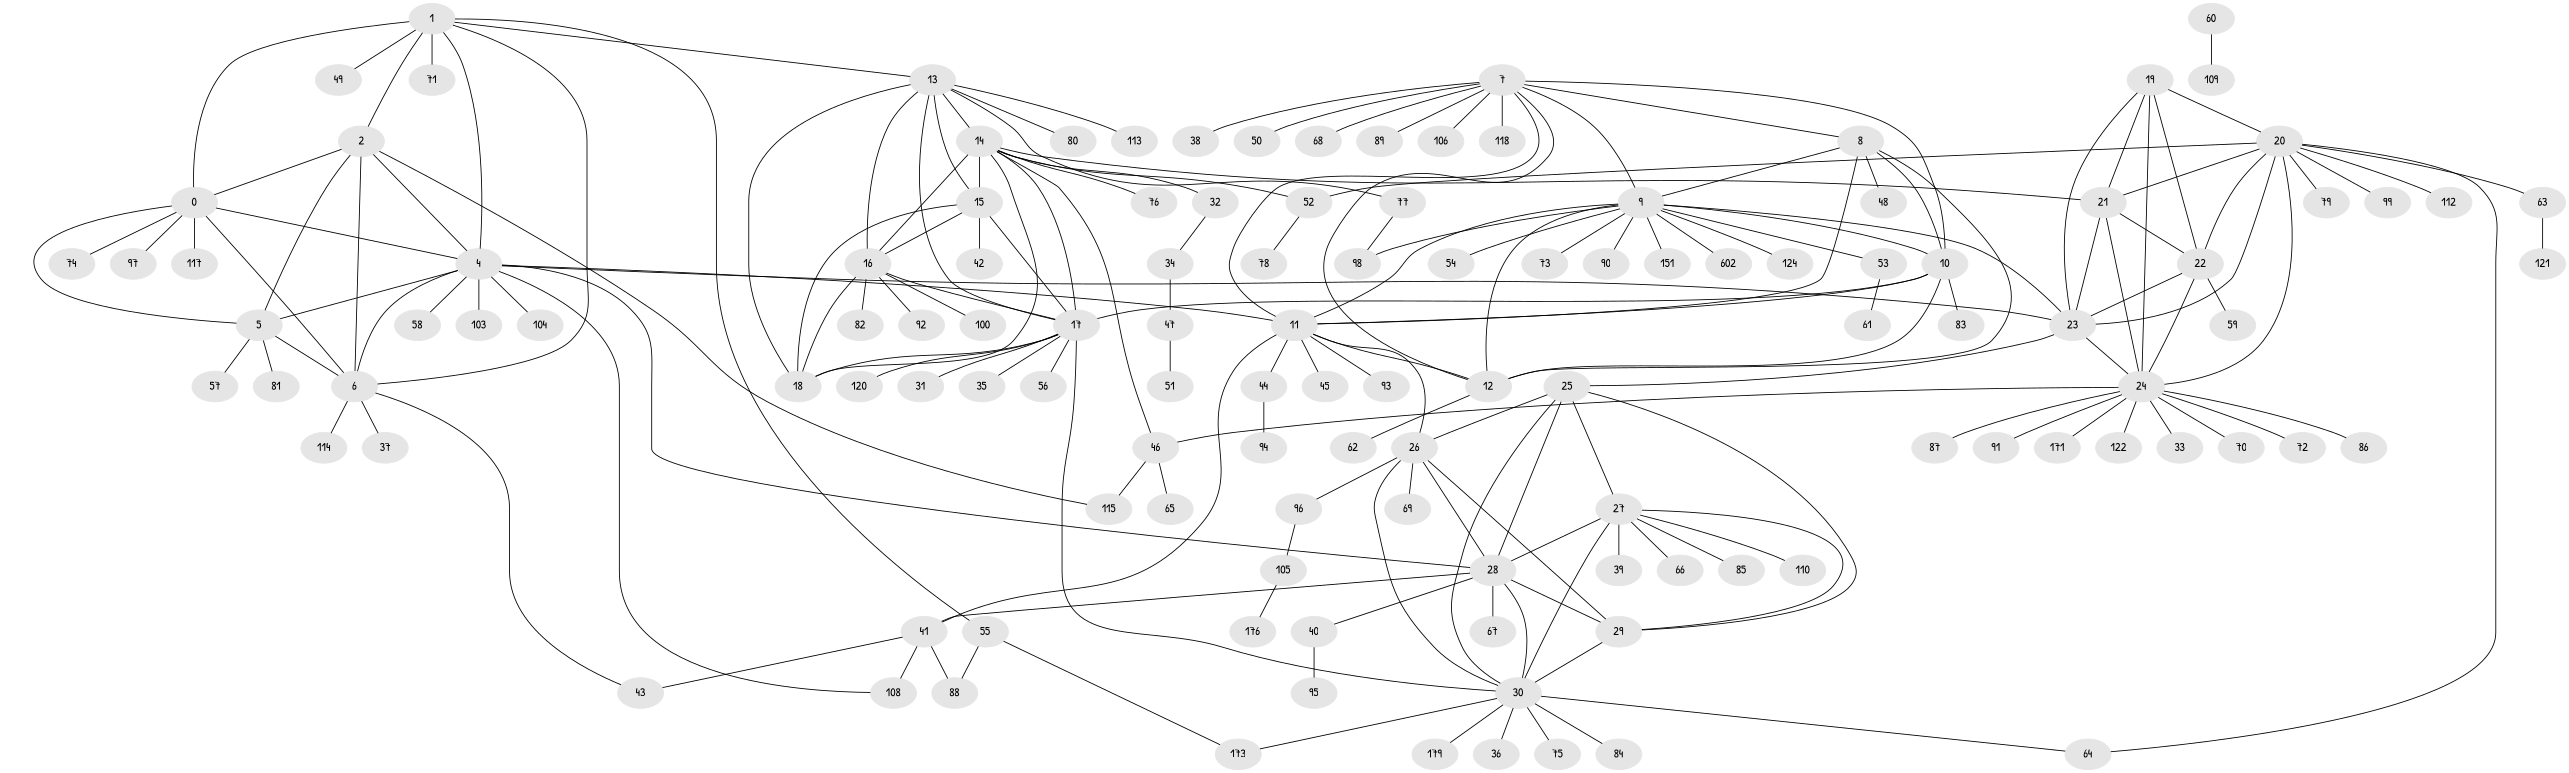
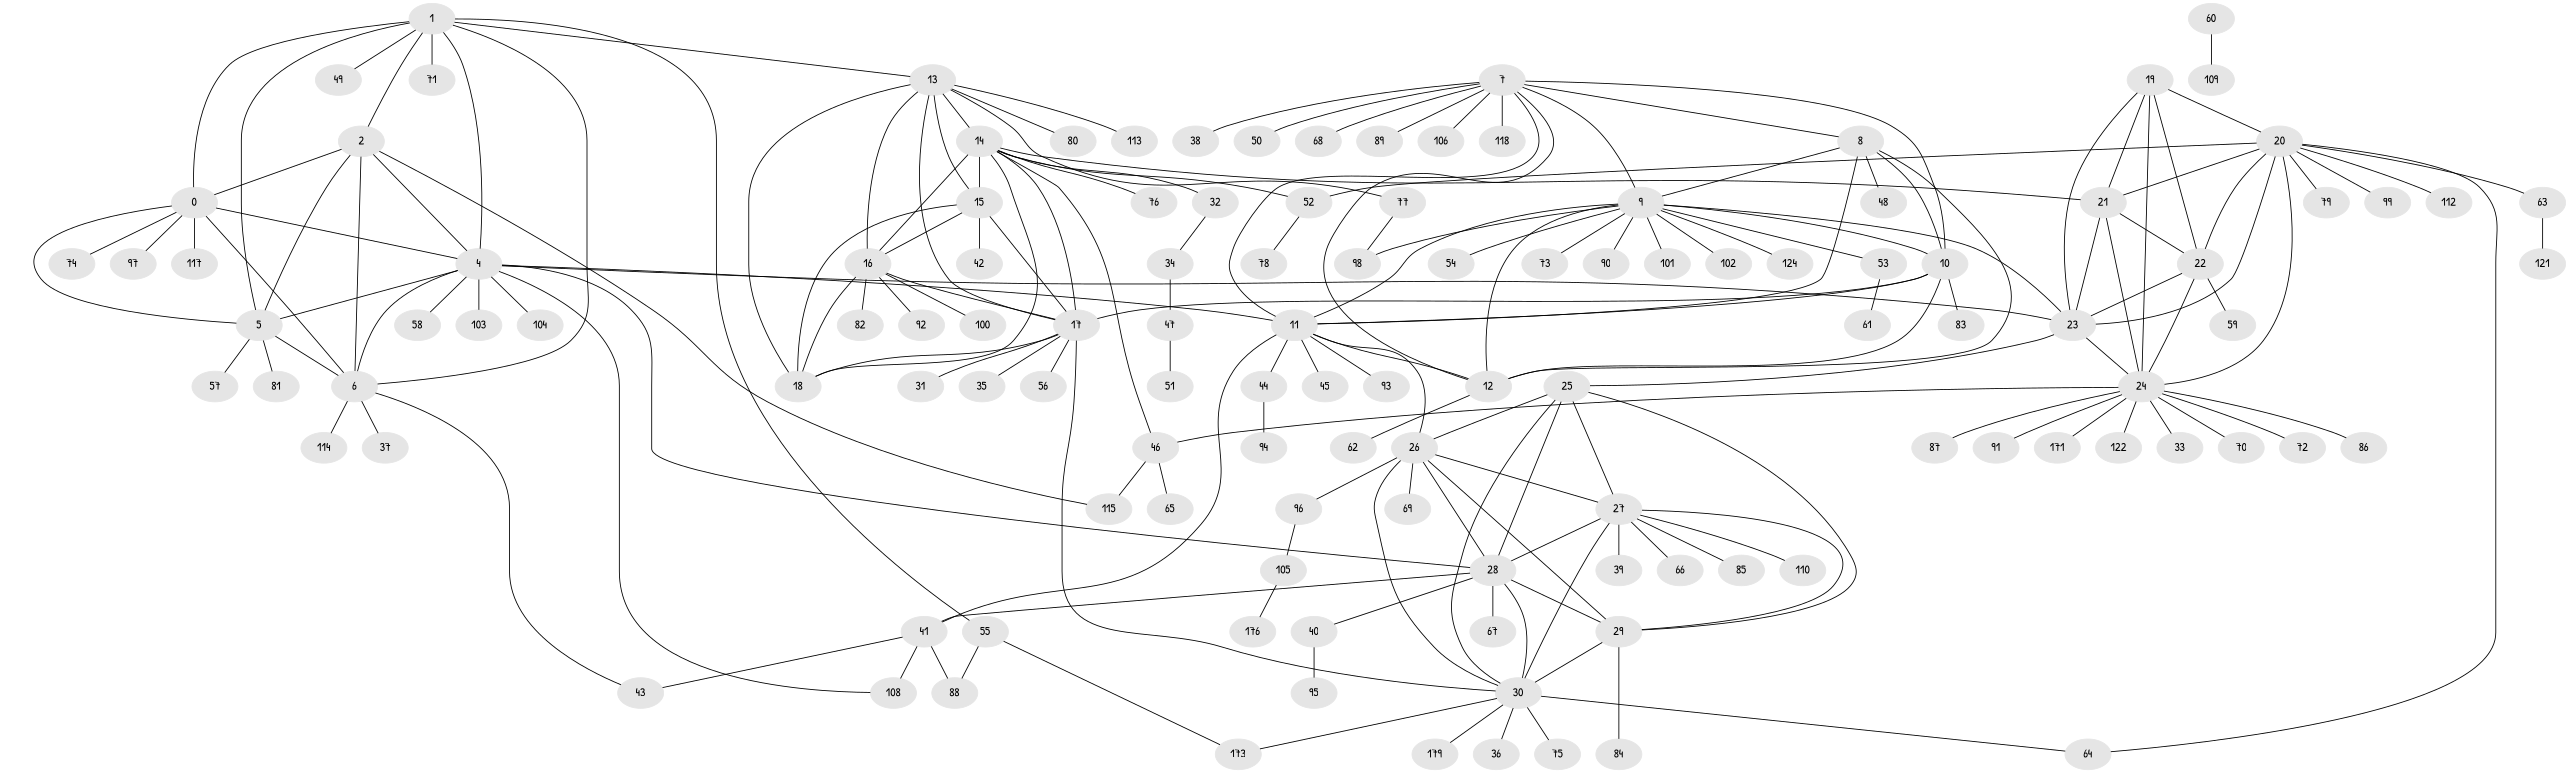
edge "1" -- "5": added
node "151": label "151" -> "101"
node "602": label "602" -> "102"
node "120": removed
edge "26" -- "27": added
edge "30" -- "84": now "29" -- "84"
